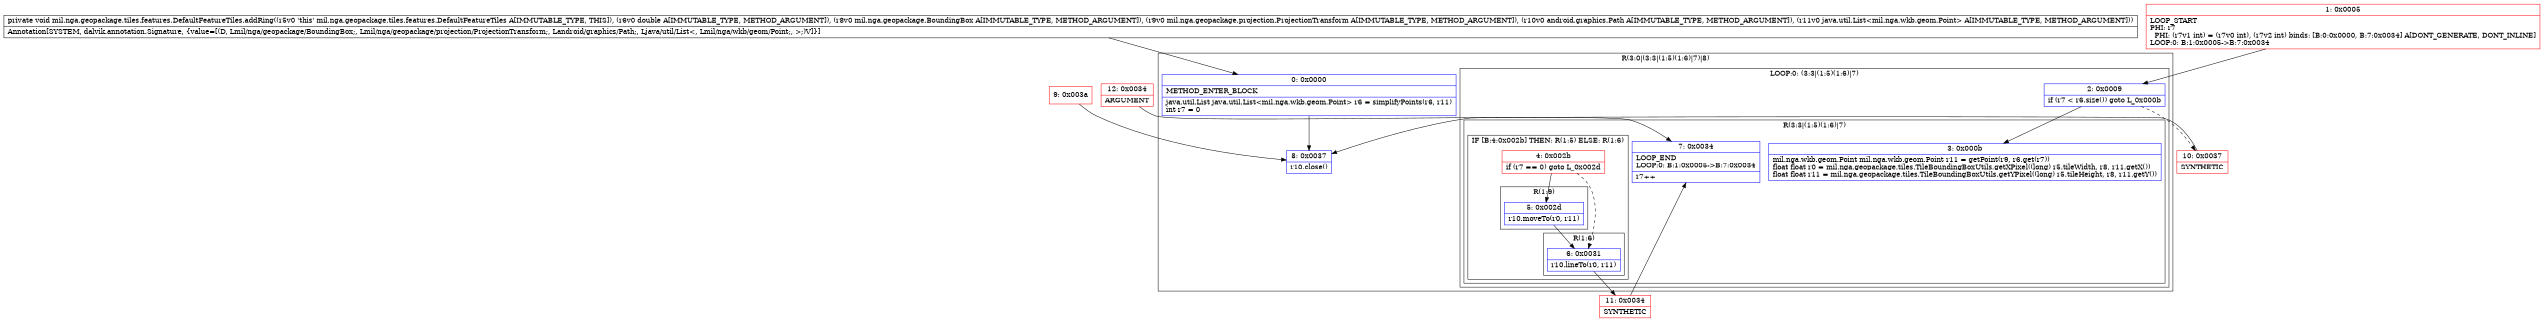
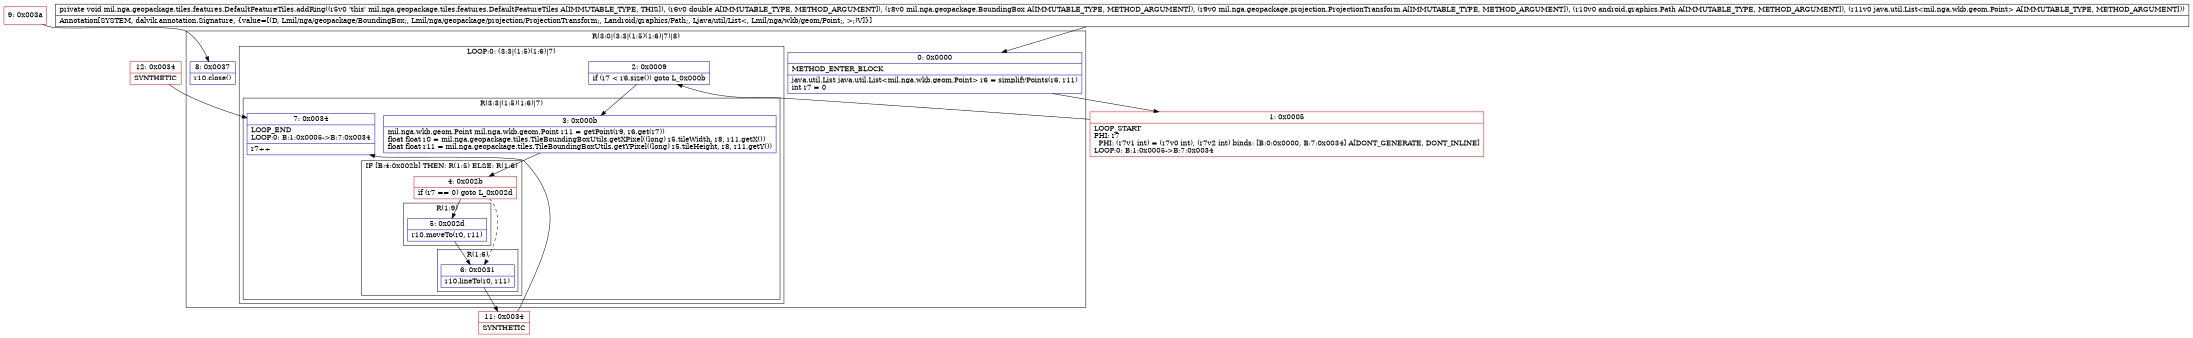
node "12: 0x0034": text "ARGUMENT" -> "SYNTHETIC"
edge "0: 0x0000" -> "8: 0x0037": now "0: 0x0000" -> "1: 0x0005"
node "10: 0x0037": removed
edge "3: 0x000b" -> "4: 0x002b": added
